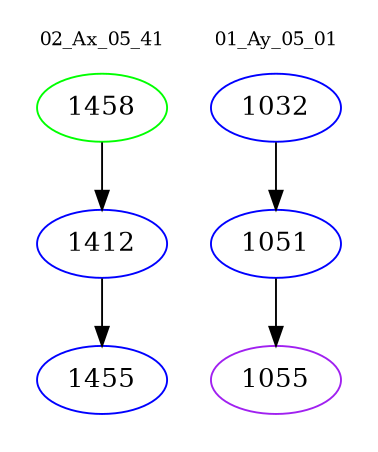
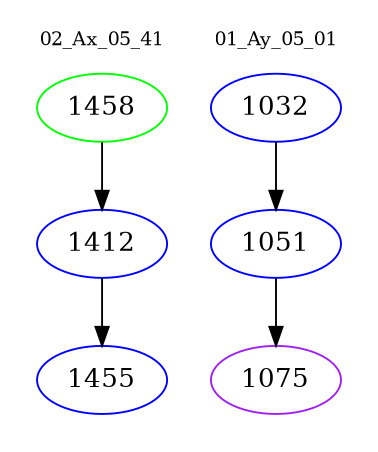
node "1055": label "1055" -> "1075"
